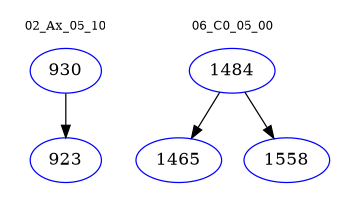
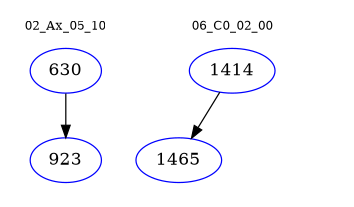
cluster "06_C0_05_00": label "06_C0_05_00" -> "06_C0_02_00"
node "930": label "930" -> "630"
node "1484": label "1484" -> "1414"
node "1558": removed
